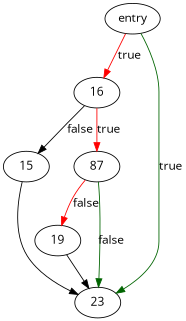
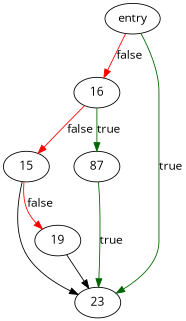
edge "entry" -> "16": label "true" -> "false"
edge "16" -> "87": color red -> darkgreen
edge "16" -> "15": color black -> red
edge "87" -> "19": now "15" -> "19"
edge "87" -> "23": label "false" -> "true"
